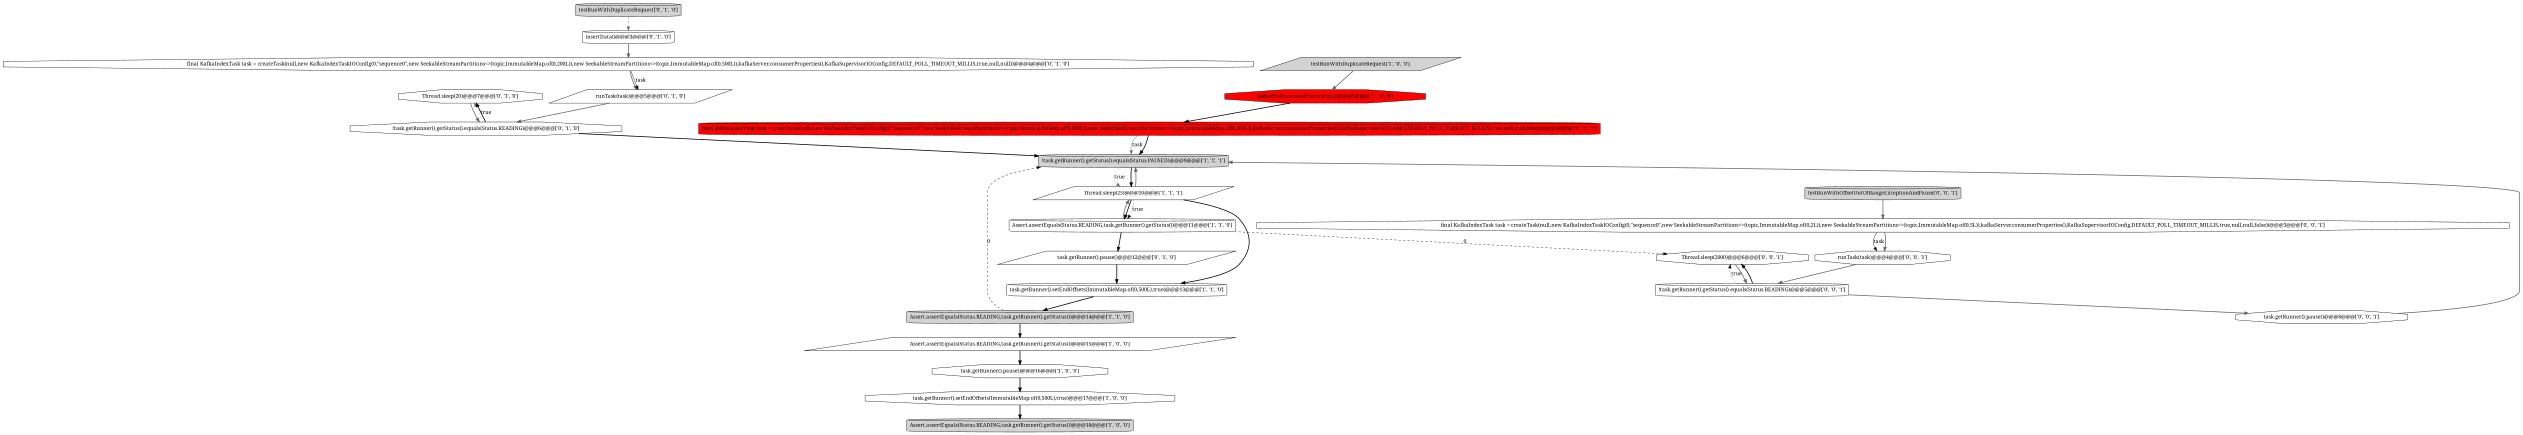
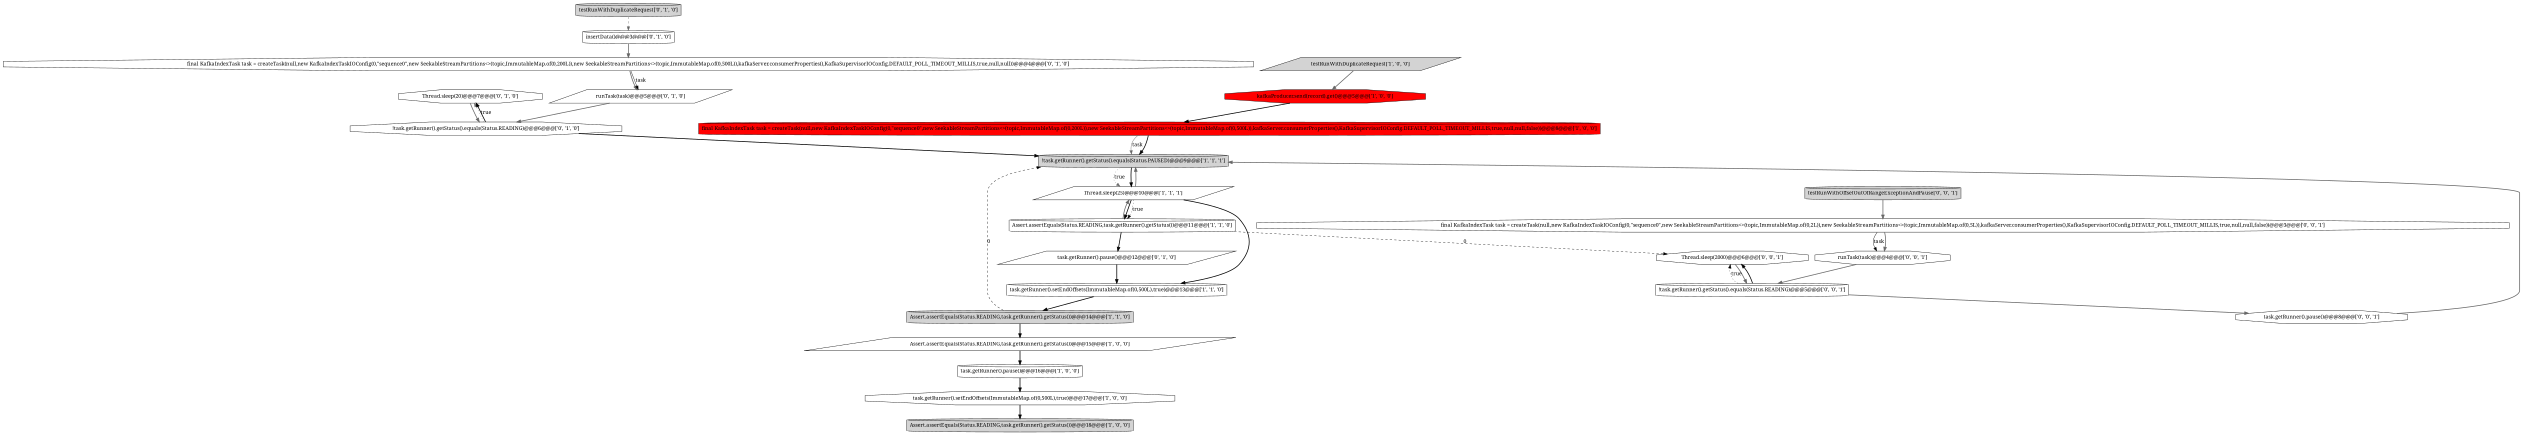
node "task.getRunner().pause()@@@16@@@['1', '0', '0']": shape octagon -> cylinder
